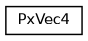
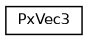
node "PxVec4": label "PxVec4" -> "PxVec3"
